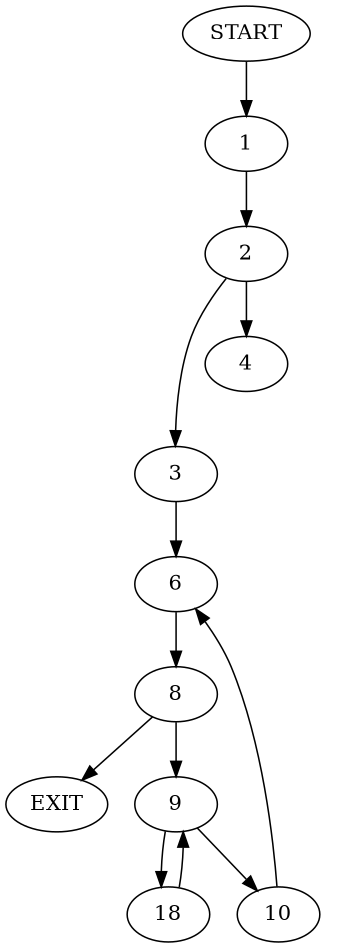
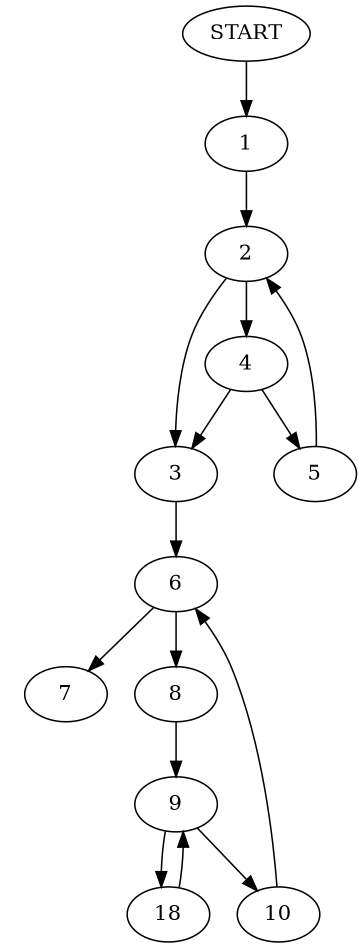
edge "4" -> "3": added
node "5": added
node "7": added
node "EXIT": removed
